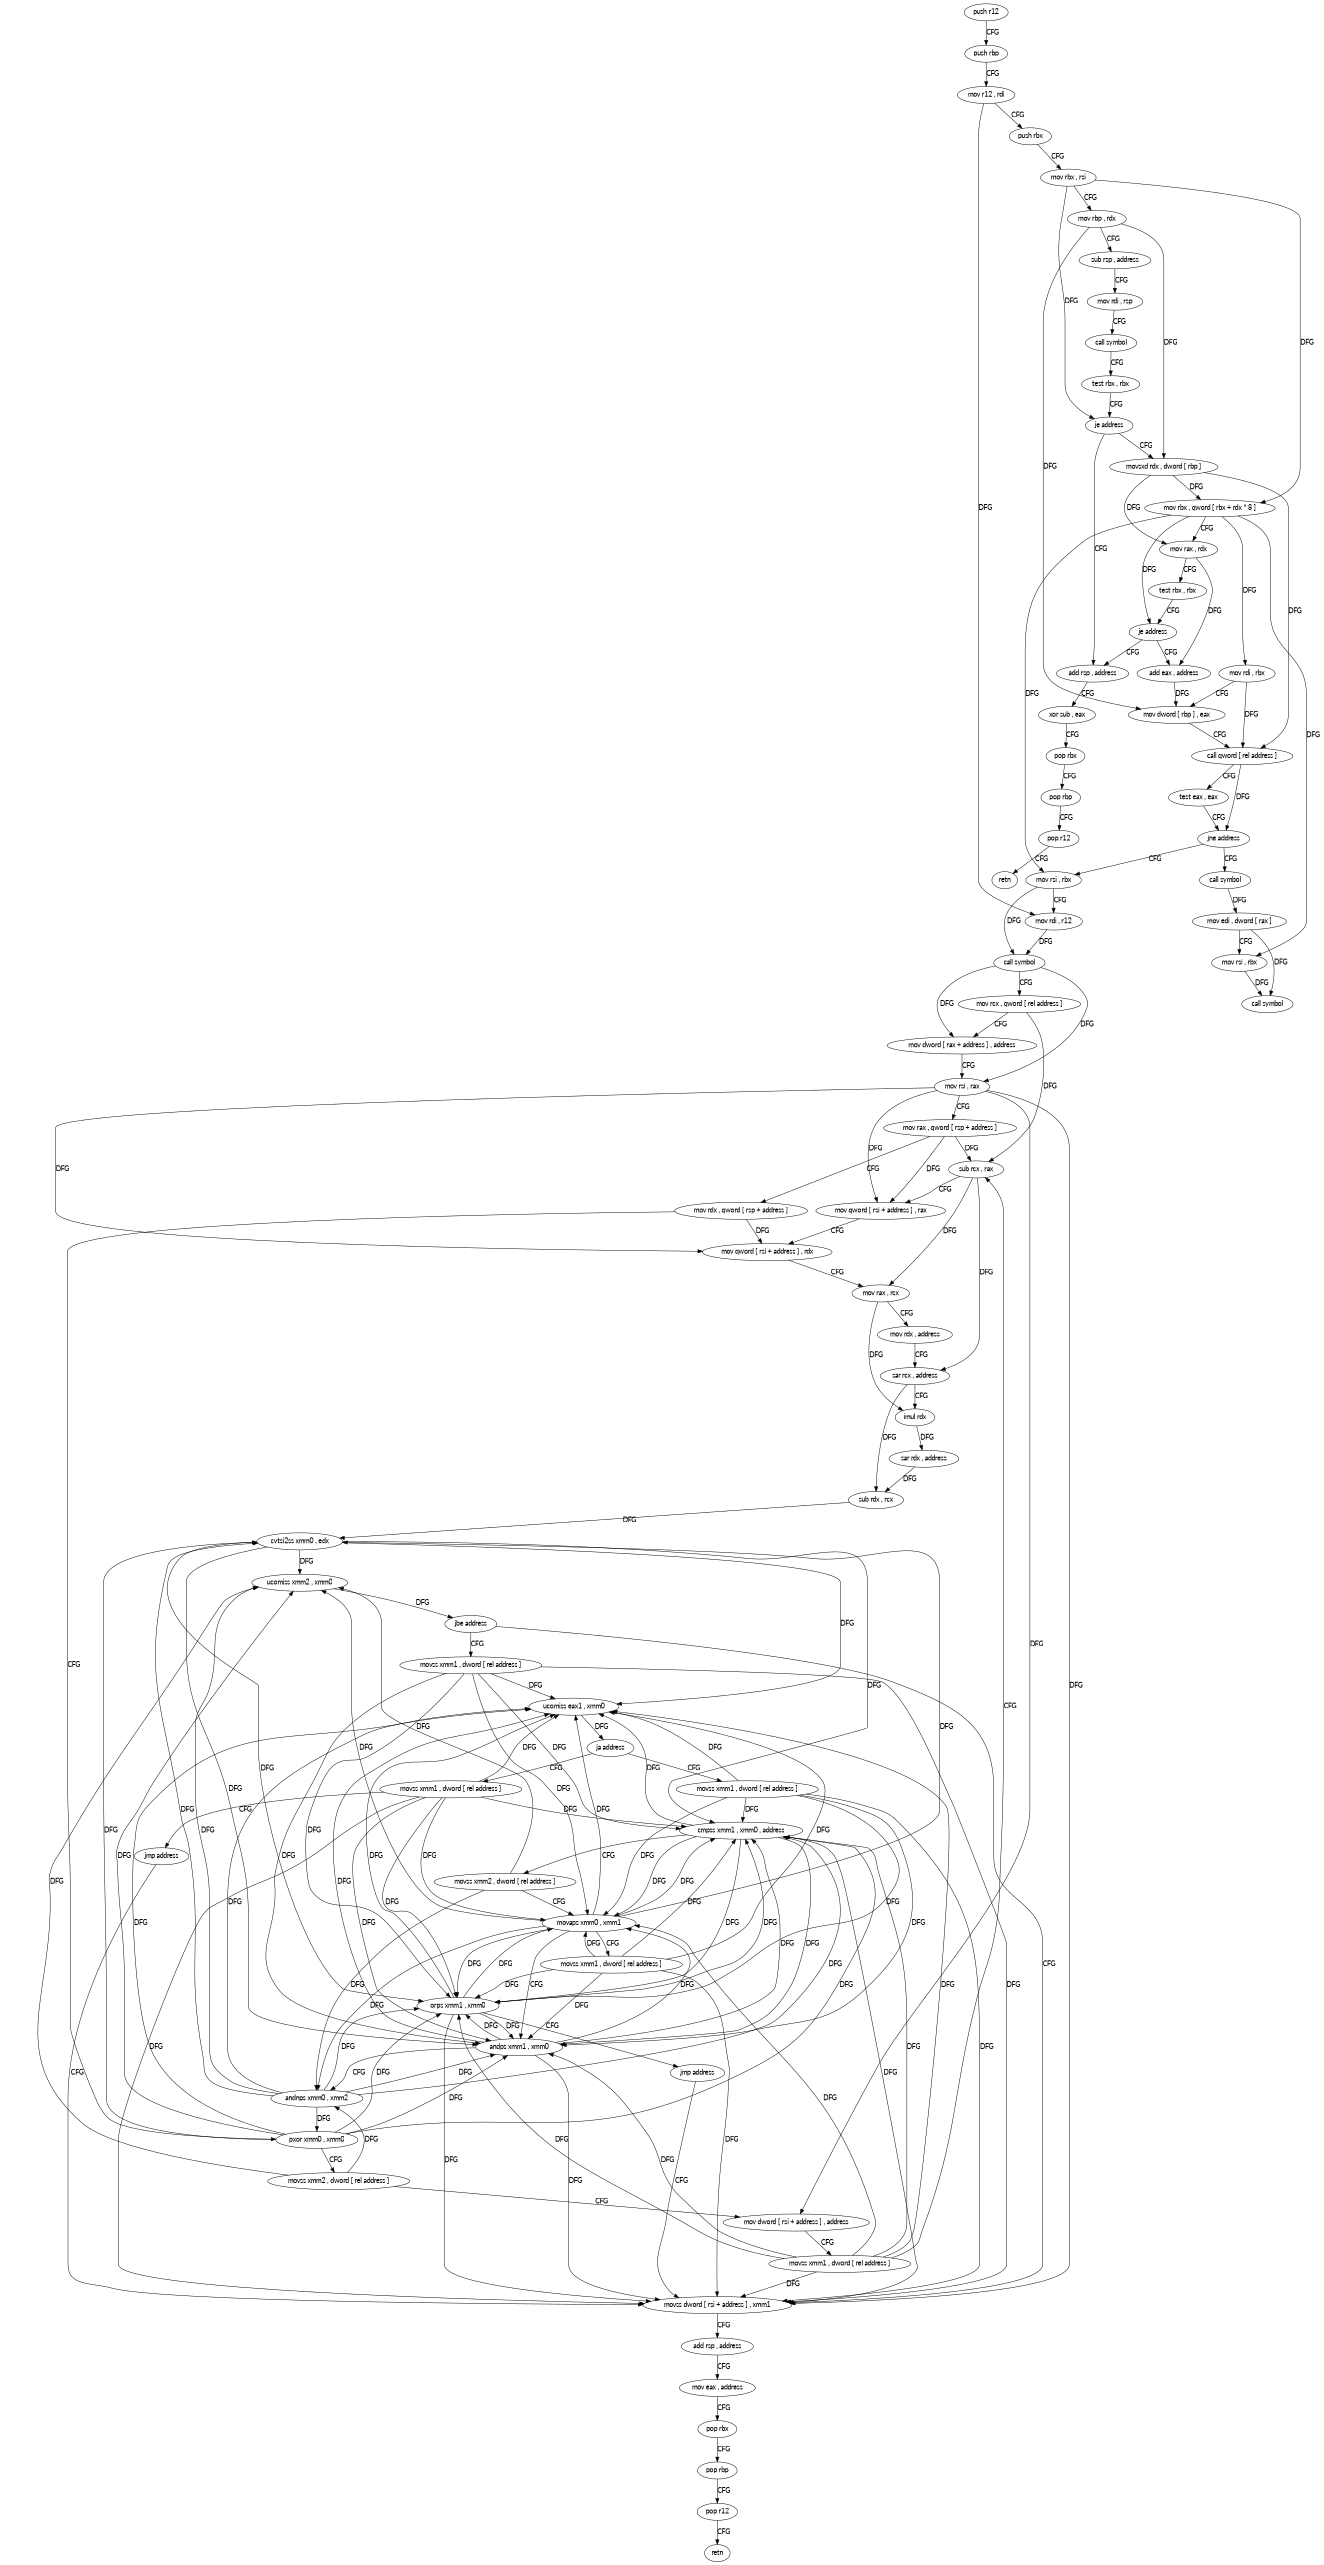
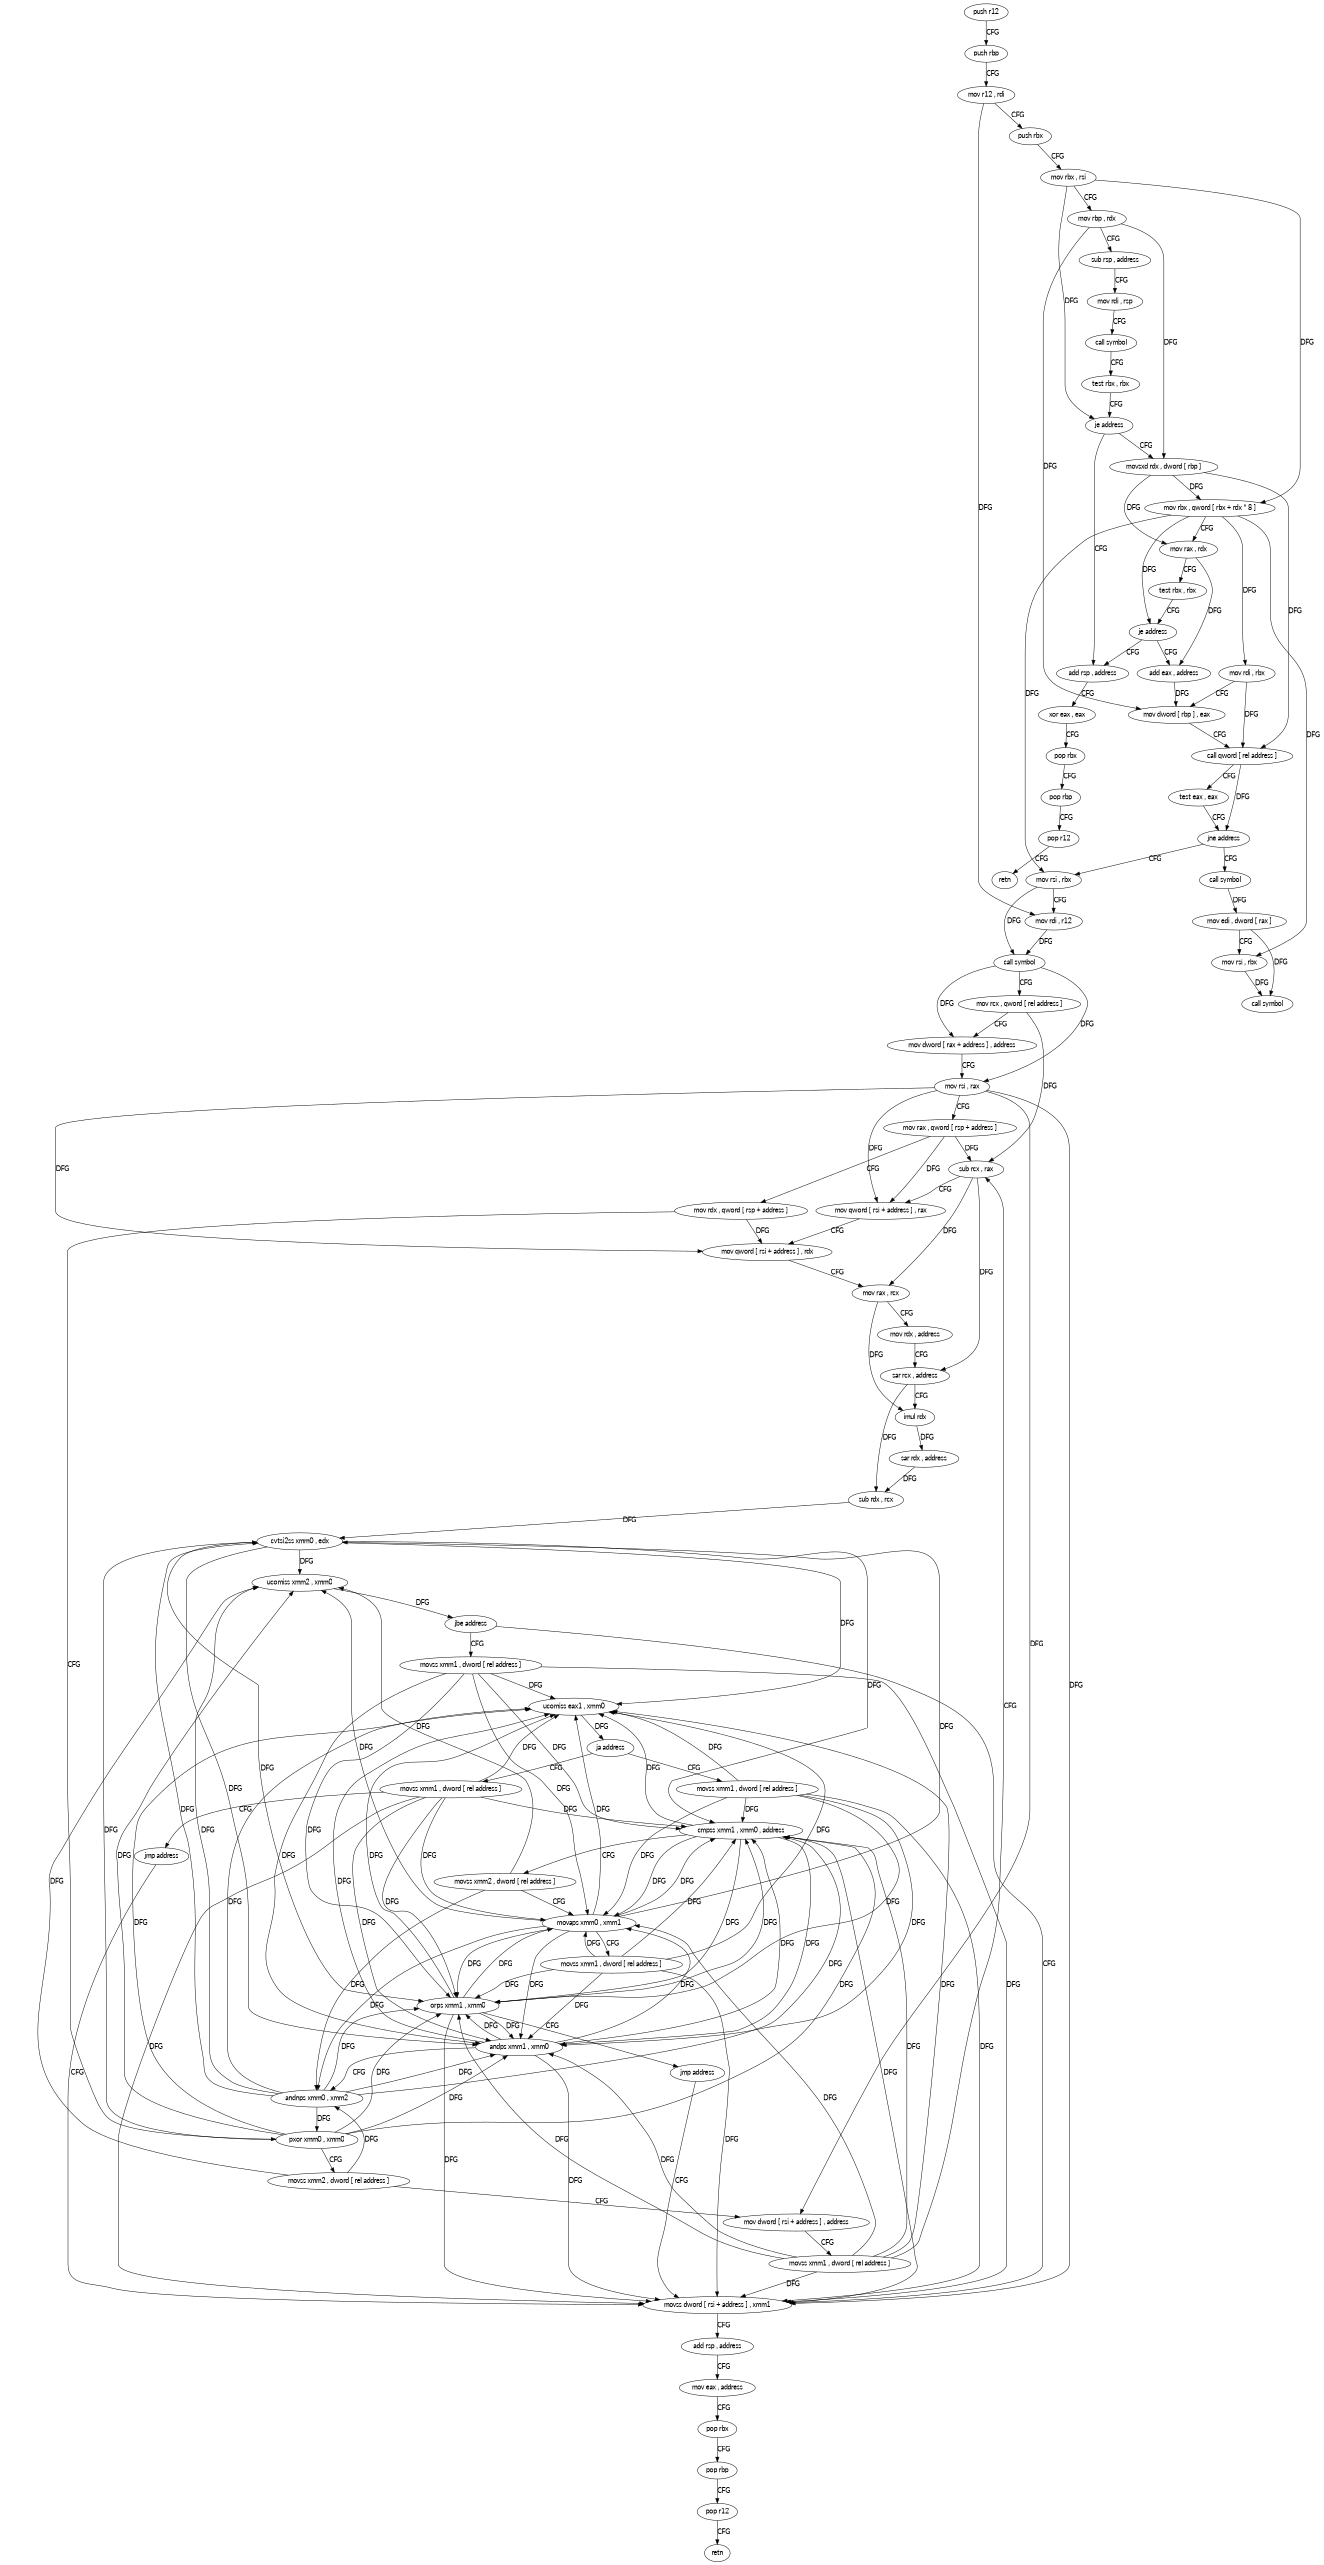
node "xor sub , eax": label "xor sub , eax" -> "xor eax , eax"
edge "movaps xmm0 , xmm1" -> "andps xmm1 , xmm0": label "CFG" -> "DFG"
